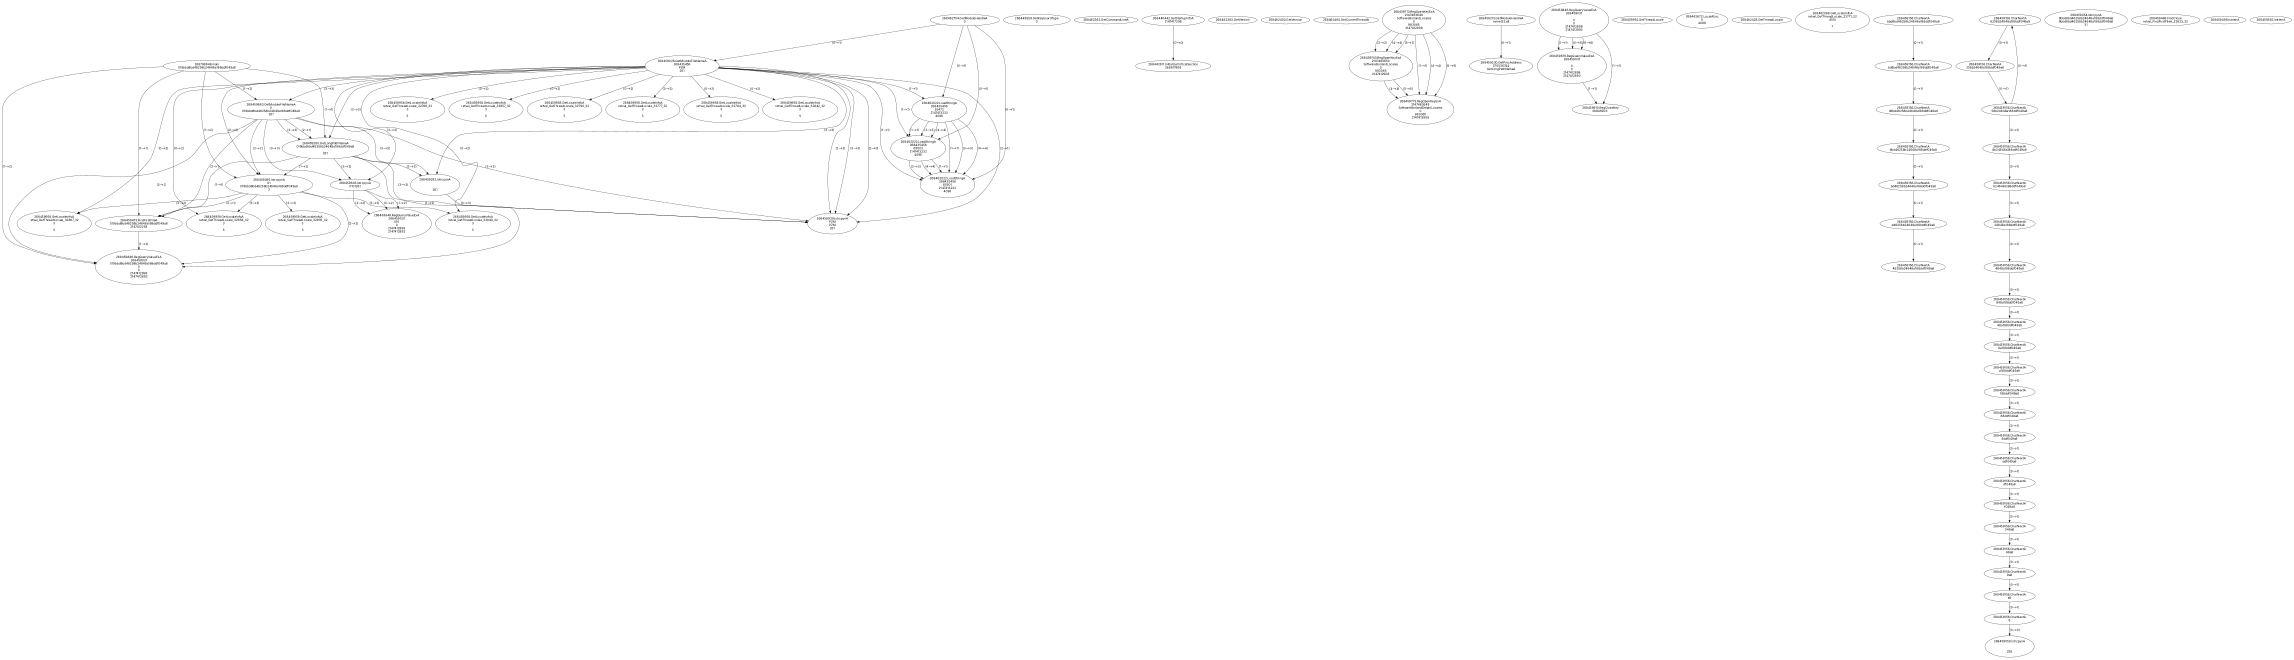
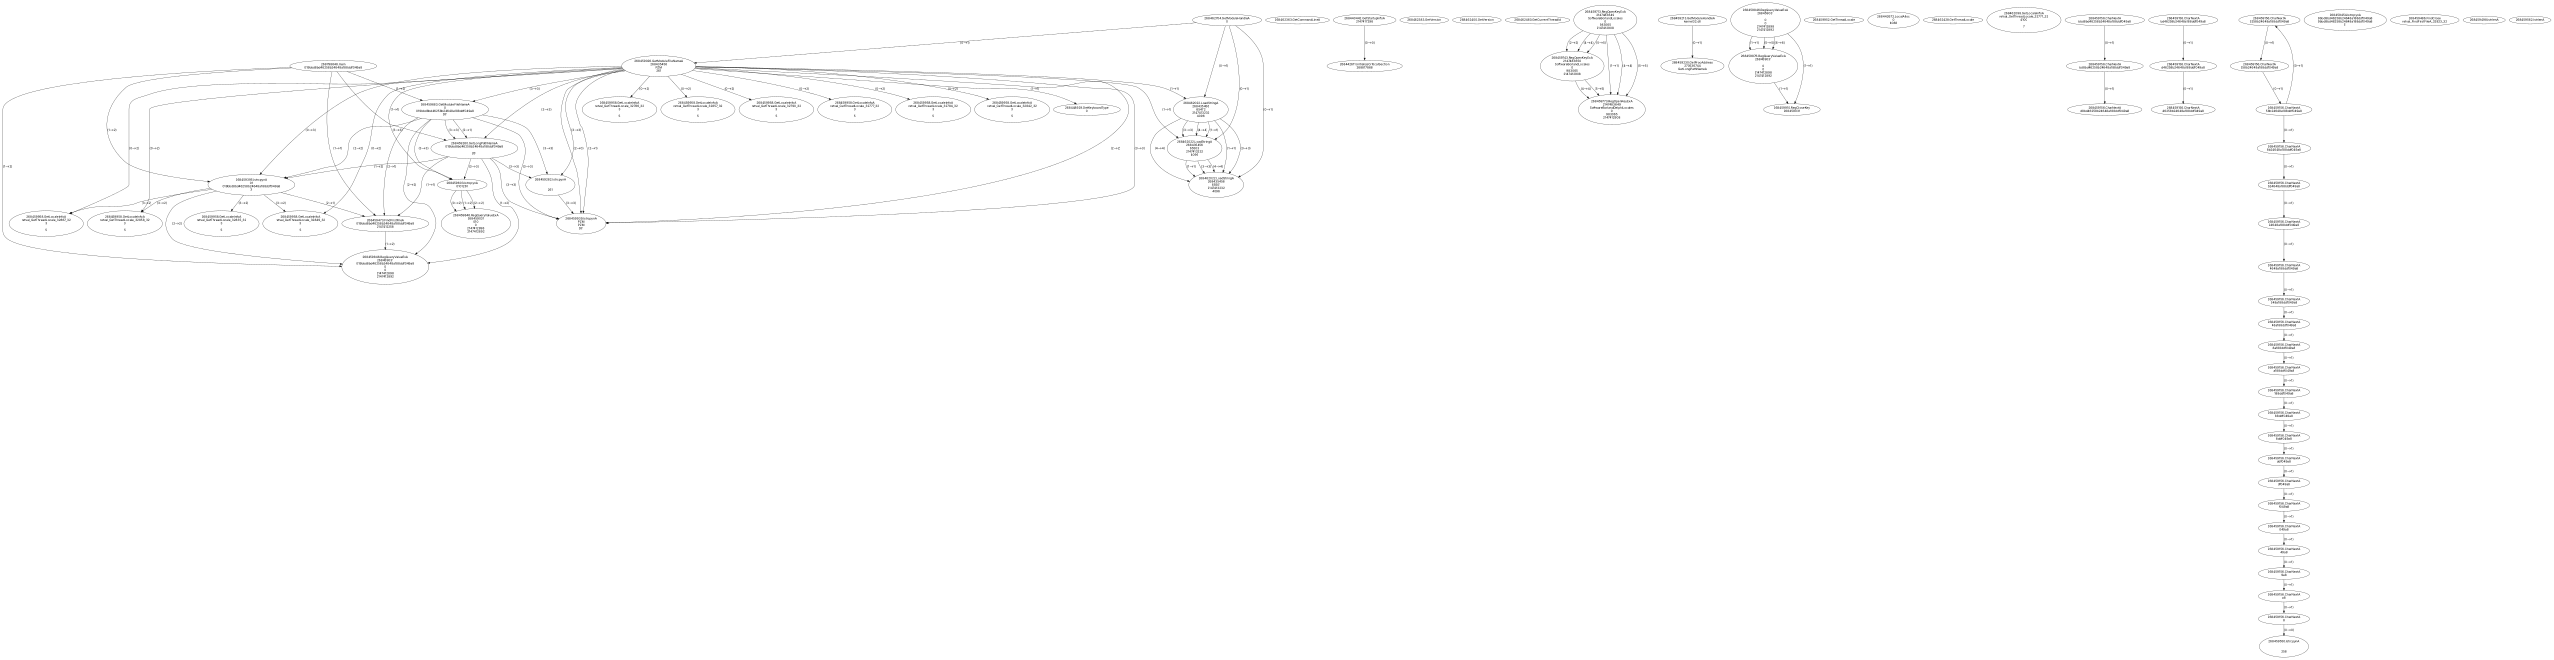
edge "268459026.GetModuleFileNameA 268435456 PZM 261" -> "268462022.LoadStringA 268435456 65501 2147413232 4096": now "268459026.GetModuleFileNameA 268435456 PZM 261" -> "268448929.GetKeyboardType 0"
node "268459156.CharNextA 8bd46258b24648a188ddf049a8": removed
